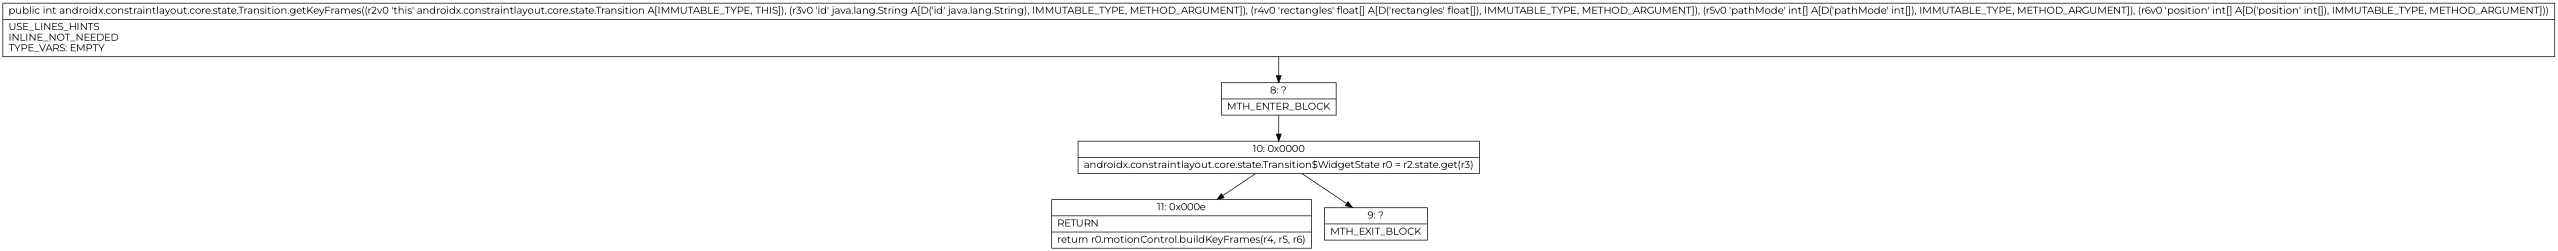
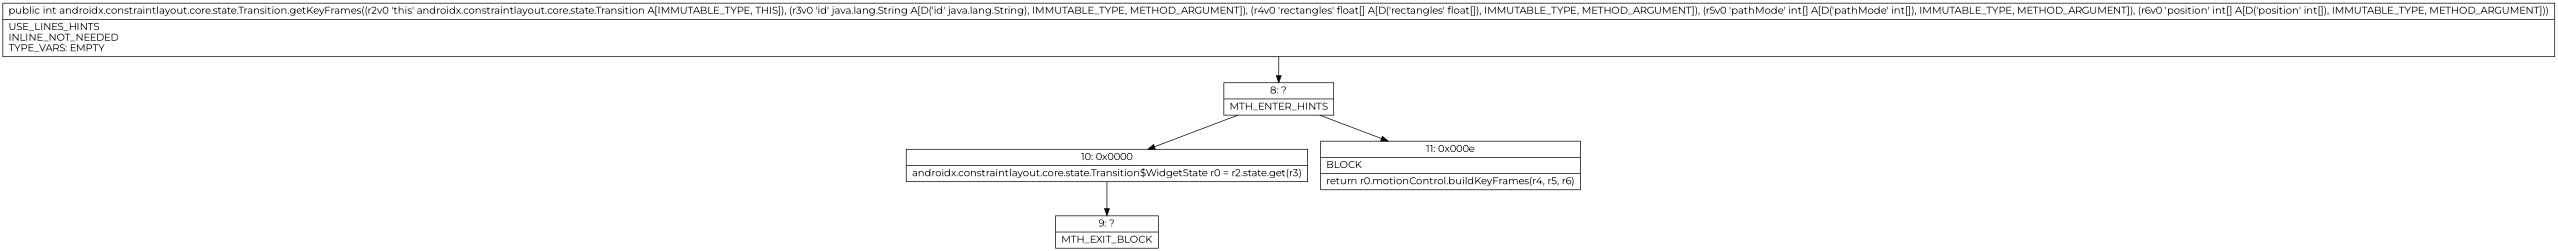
node "8: ?": text "MTH_ENTER_BLOCK" -> "MTH_ENTER_HINTS"
edge "10: 0x0000" -> "11: 0x000e": now "8: ?" -> "11: 0x000e"
node "11: 0x000e": text "RETURN" -> "BLOCK"
